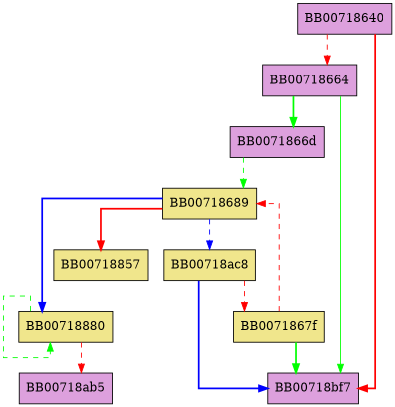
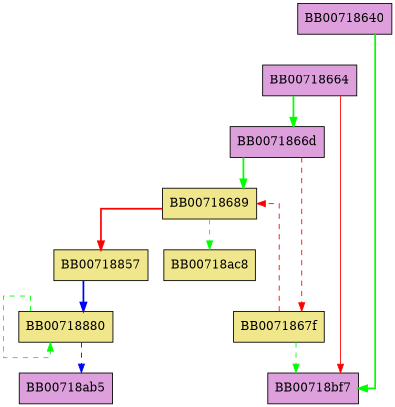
edge "BB00718640" -> "BB00718664": removed
edge "BB0071866d" -> "BB00718689": style dashed -> bold
edge "BB00718689" -> "BB00718880": now "BB00718857" -> "BB00718880"
edge "BB00718640" -> "BB00718bf7": color red -> green
edge "BB00718689" -> "BB00718ac8": color blue -> green
edge "BB00718664" -> "BB00718bf7": color green -> red
edge "BB00718ac8" -> "BB0071867f": now "BB0071866d" -> "BB0071867f"
edge "BB00718880" -> "BB00718ab5": color red -> blue
edge "BB0071867f" -> "BB00718bf7": style bold -> dashed
edge "BB00718ac8" -> "BB00718bf7": removed
